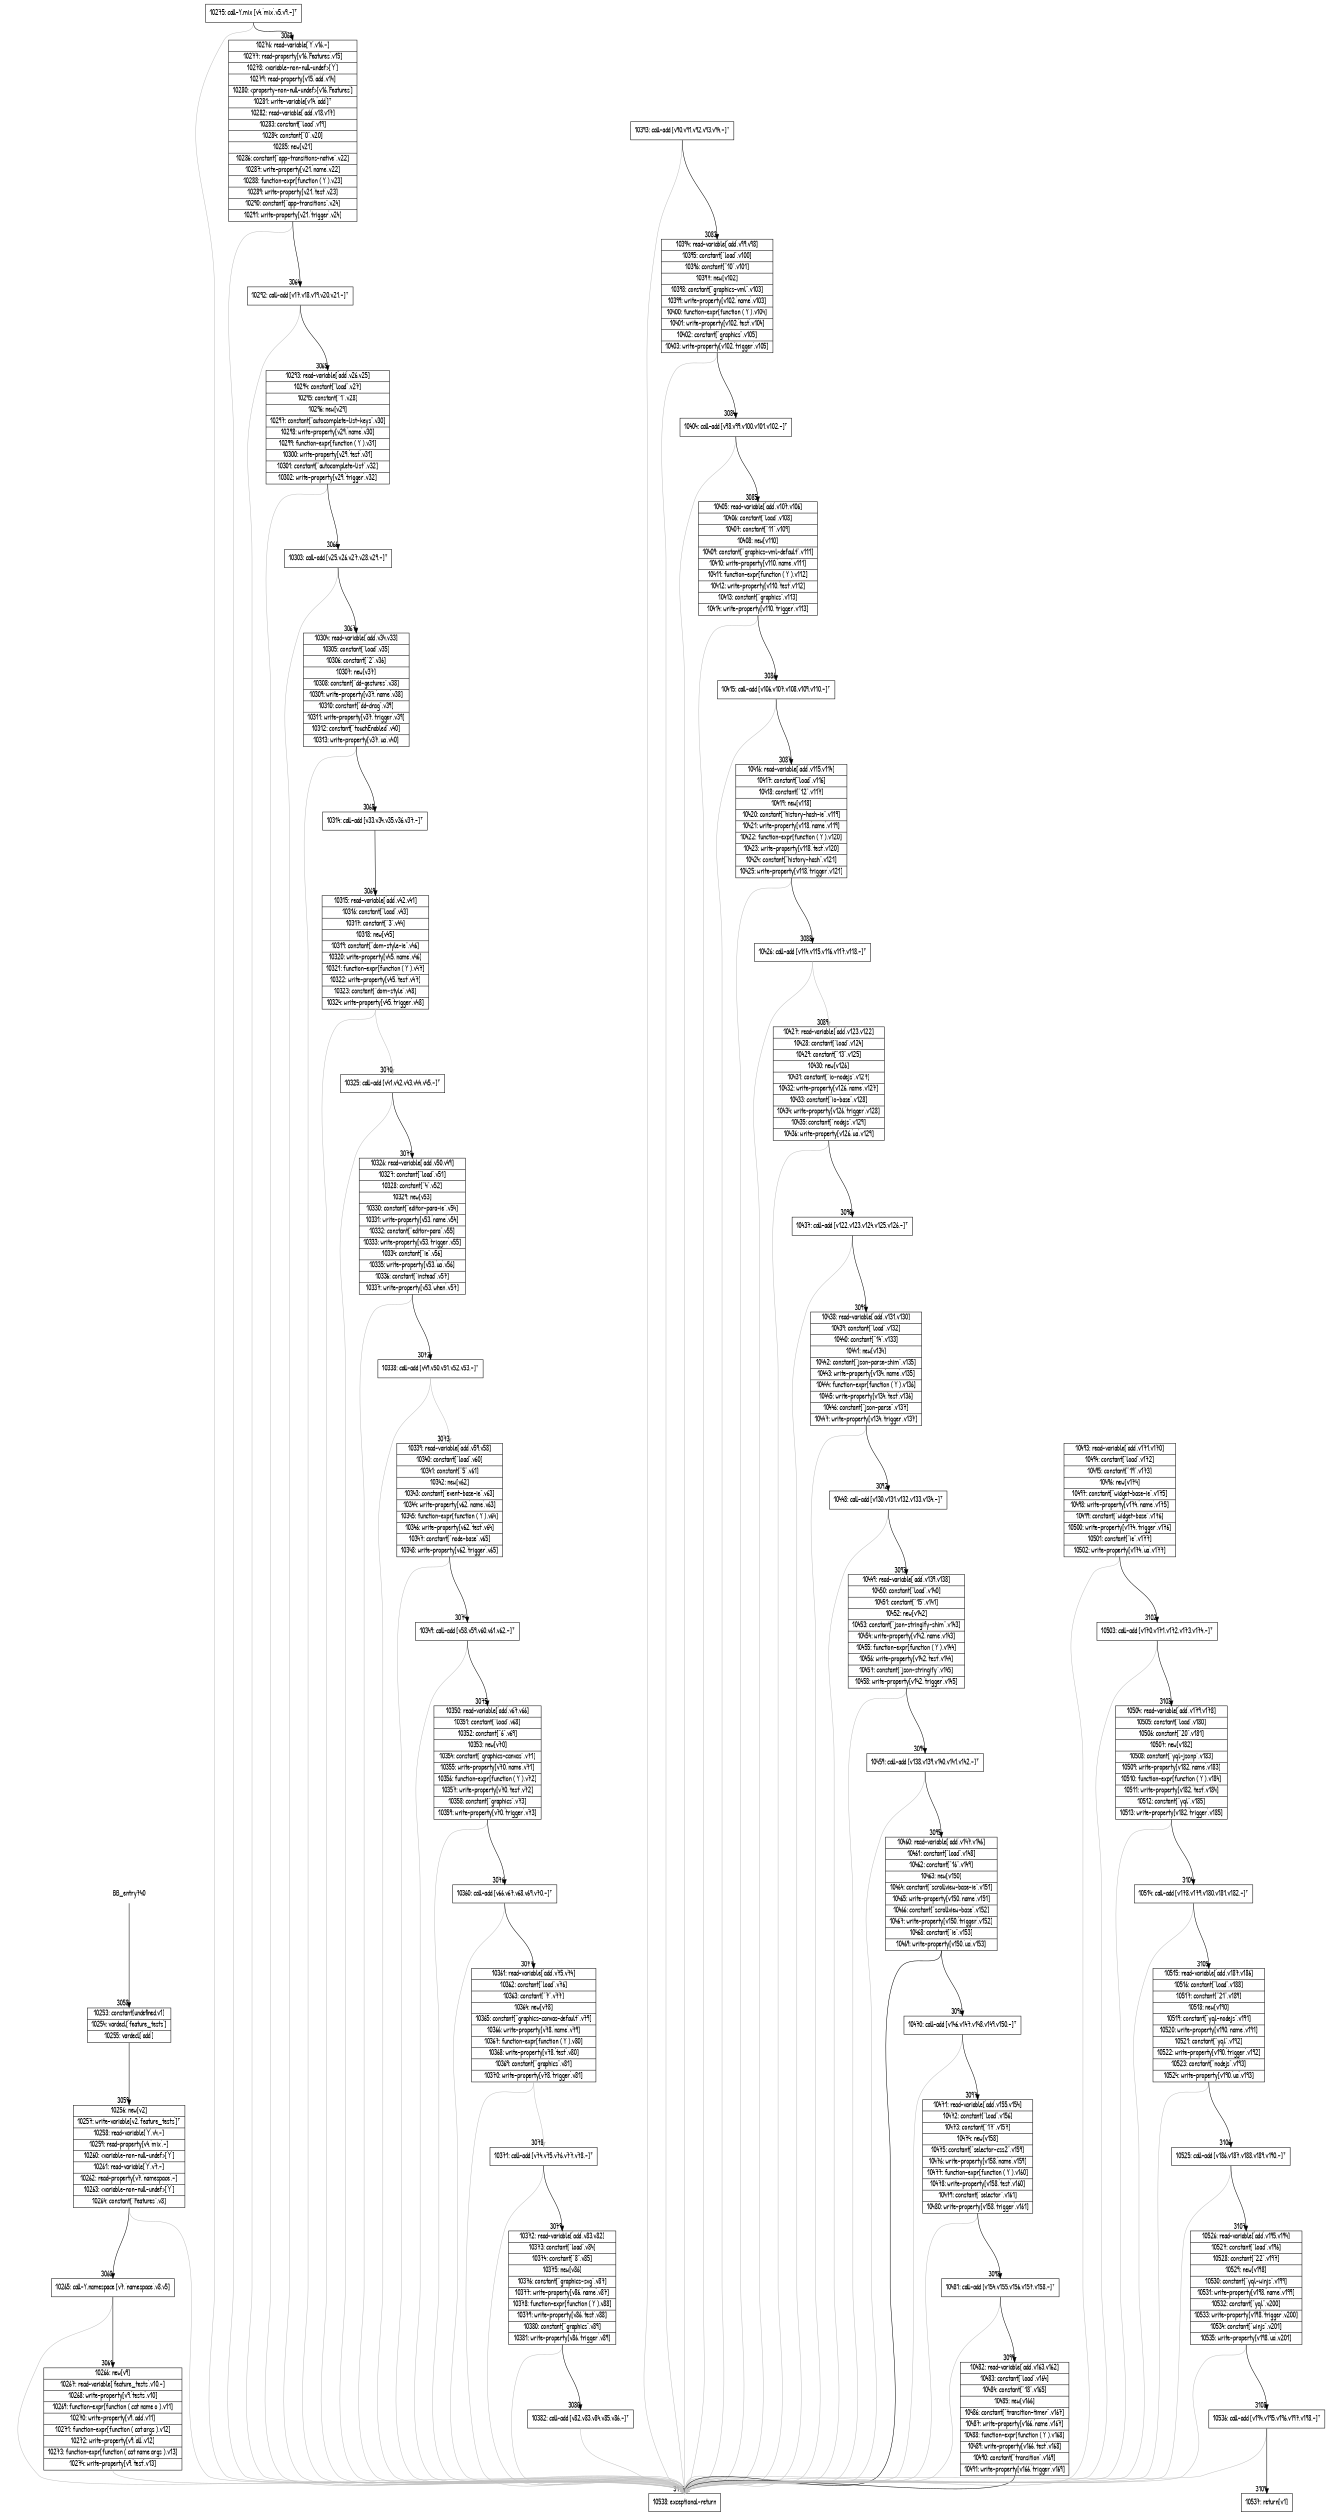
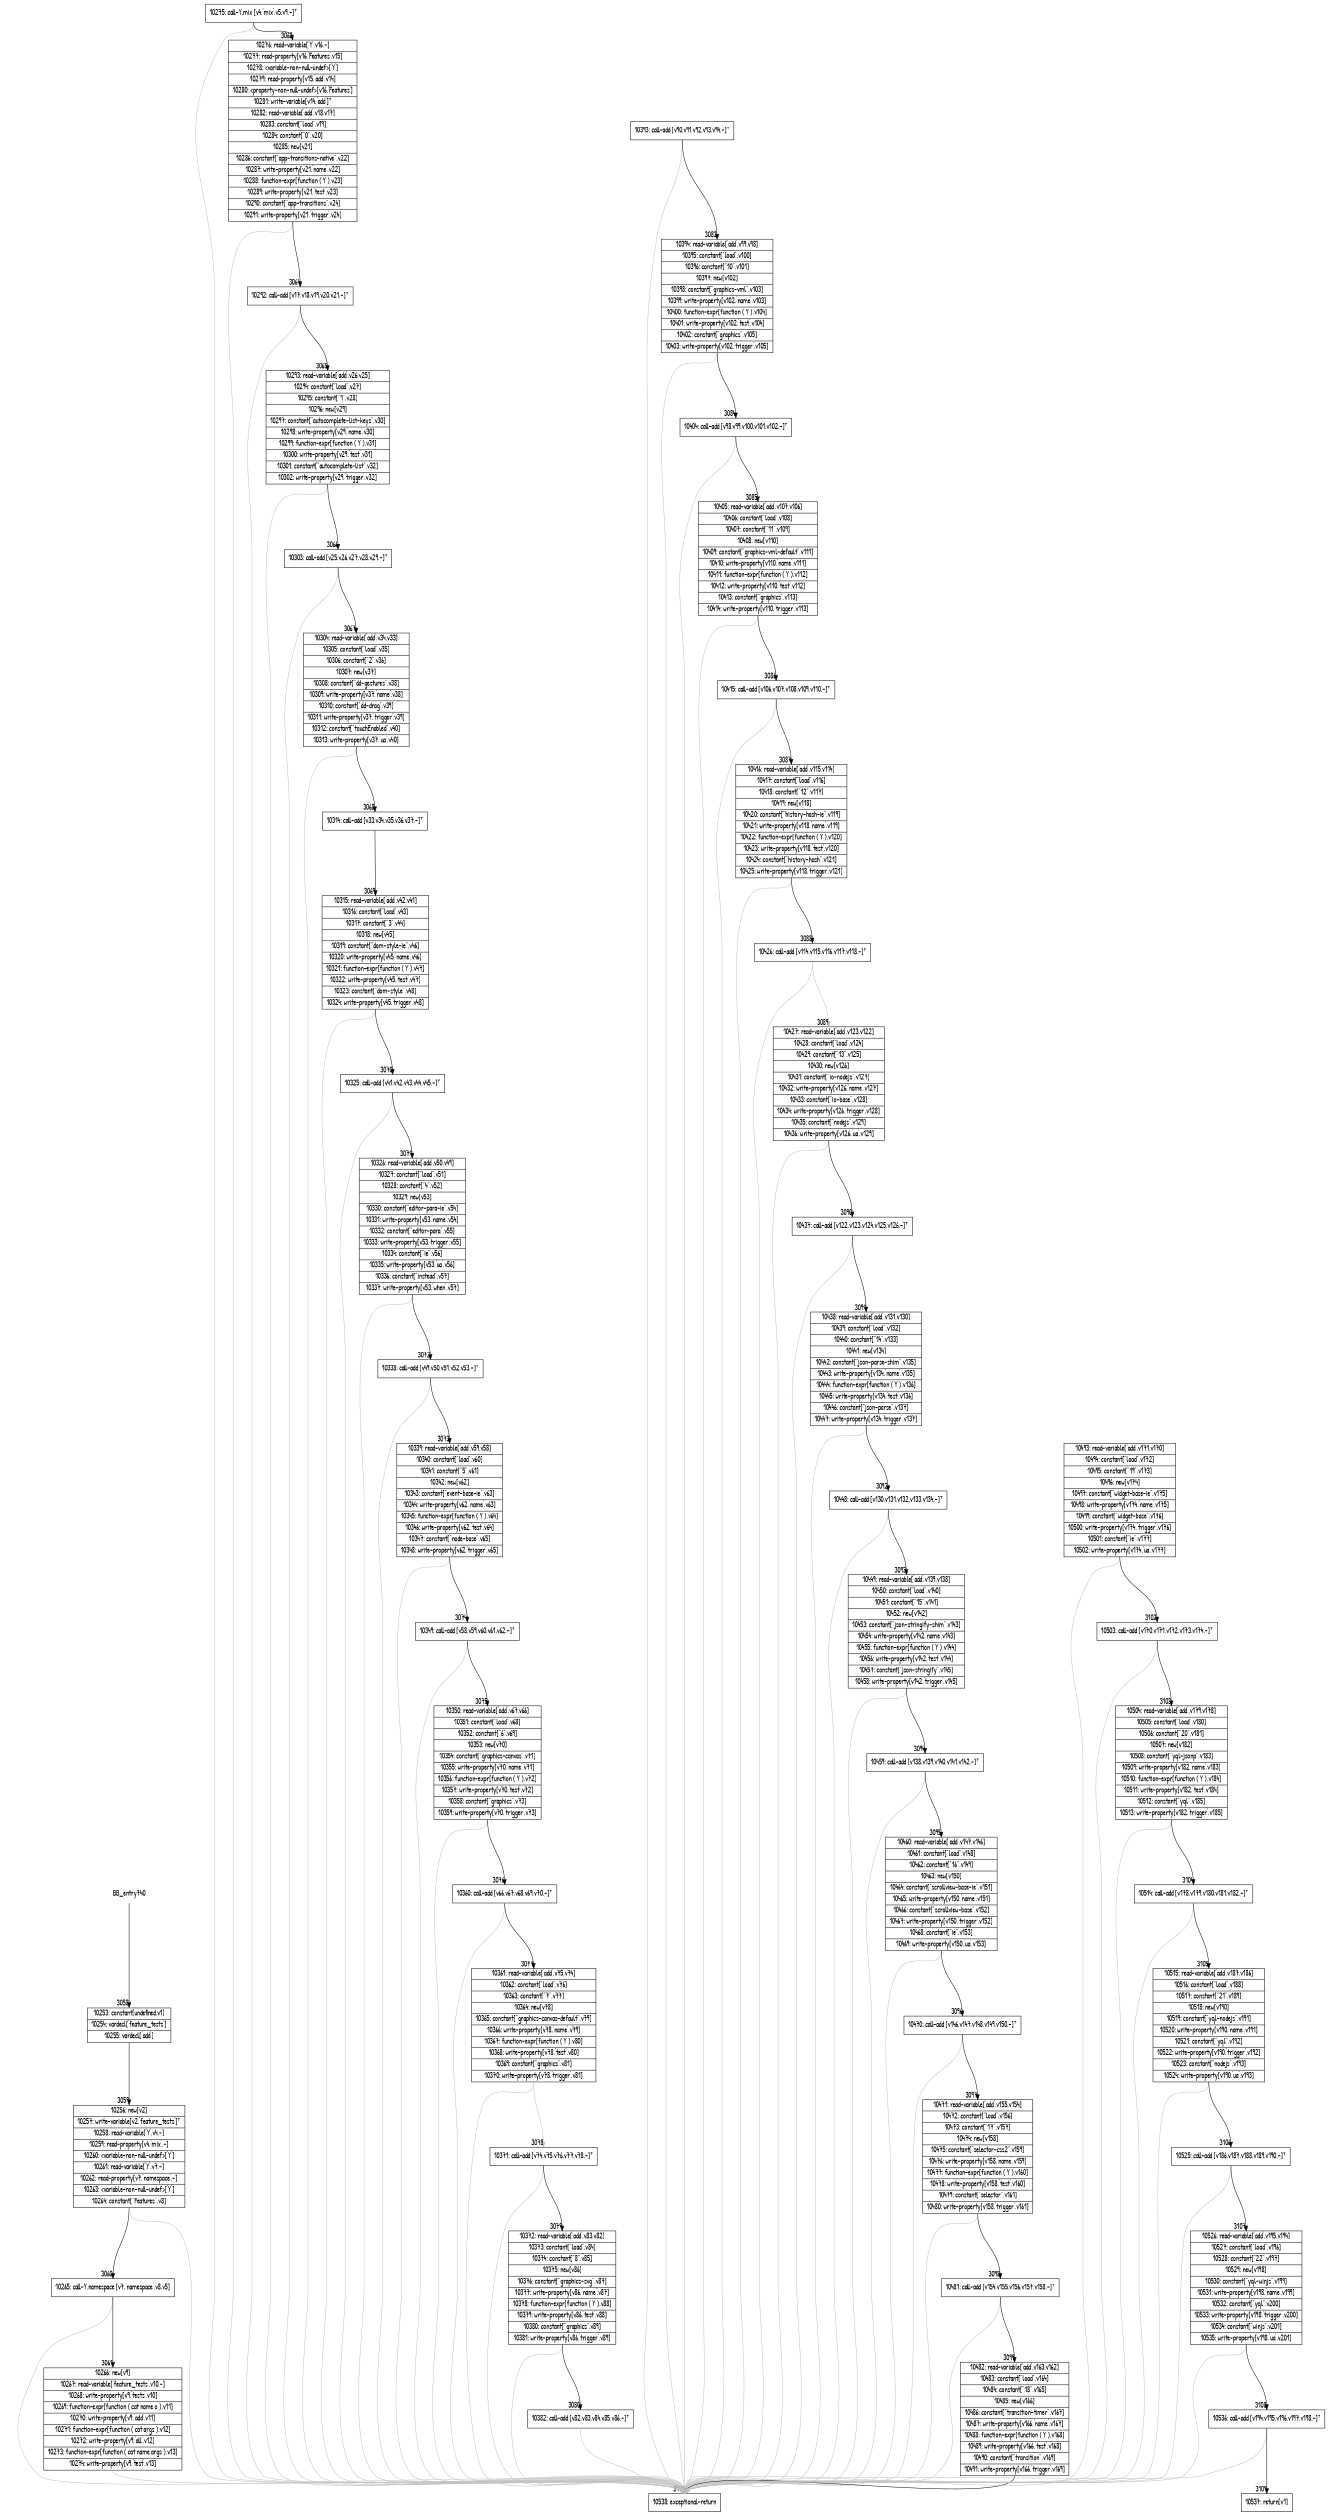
edge "10315: read-variable['add',v42,v41]" -> "10325: call-add [v41,v42,v43,v44,v45,-]*": color gray -> black
edge "10338: call-add [v49,v50,v51,v52,v53,-]*" -> "10339: read-variable['add',v59,v58]": color gray -> black
edge "10460: read-variable['add',v147,v146]" -> "10538: exceptional-return": color black -> gray
